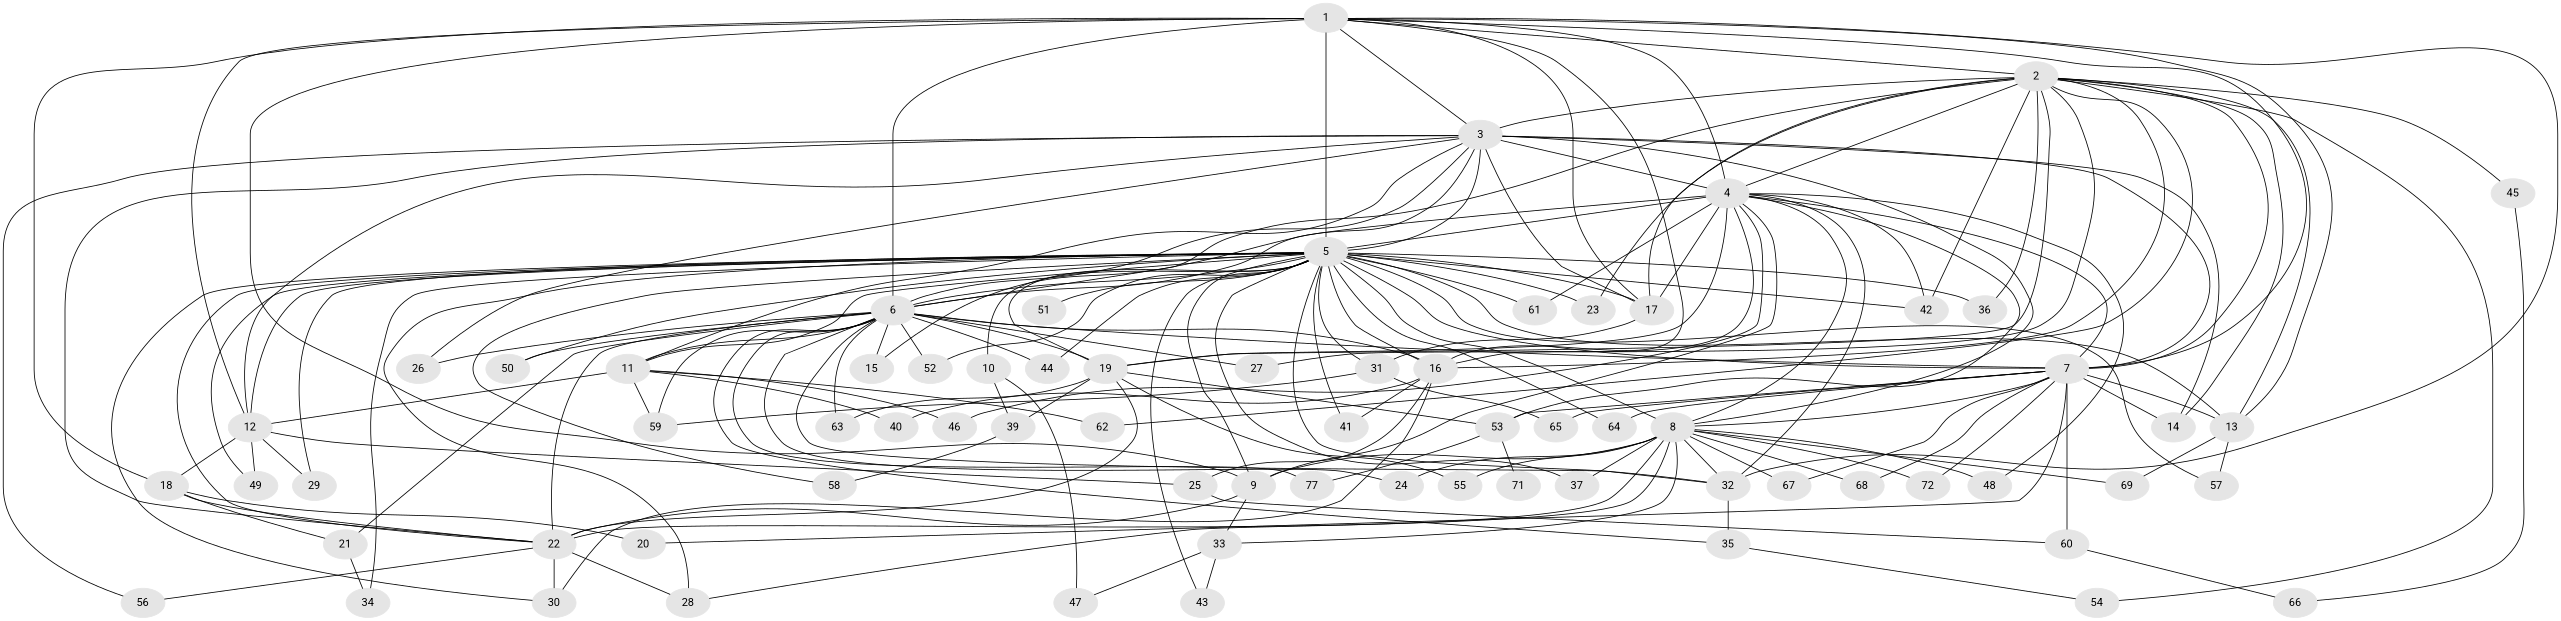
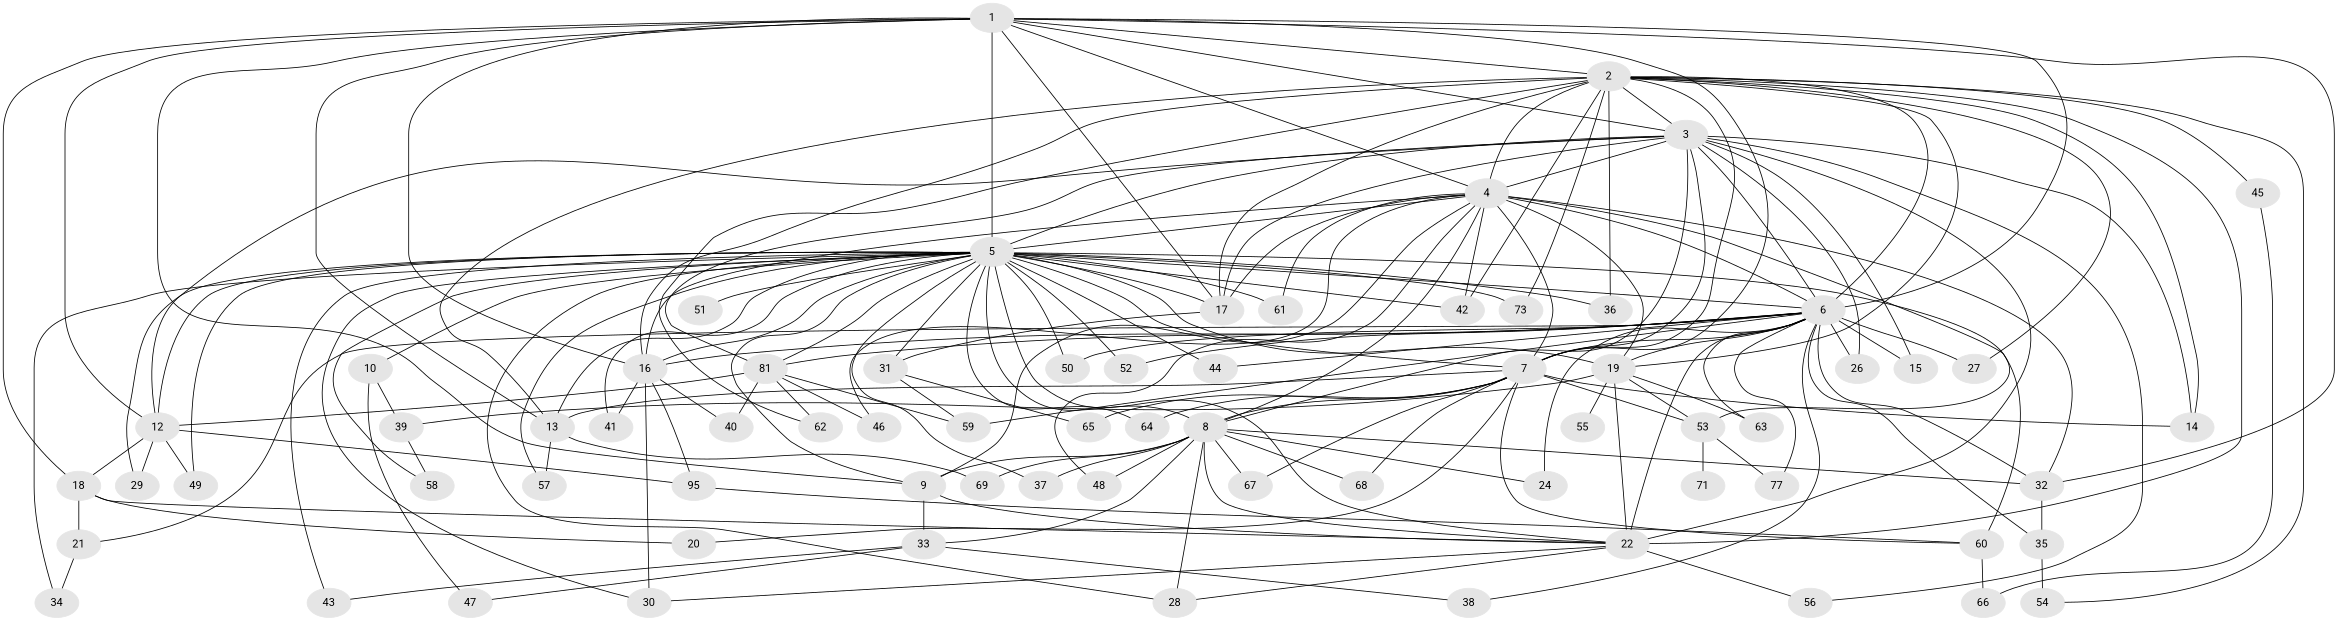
node "23": label "23" -> "73"
edge "2" -- "22": added
node "11": label "11" -> "81"
edge "5" -- "32": now "5" -- "60"
edge "8" -- "55": removed
node "25": label "25" -> "95"
node "72": removed
node "38": added
